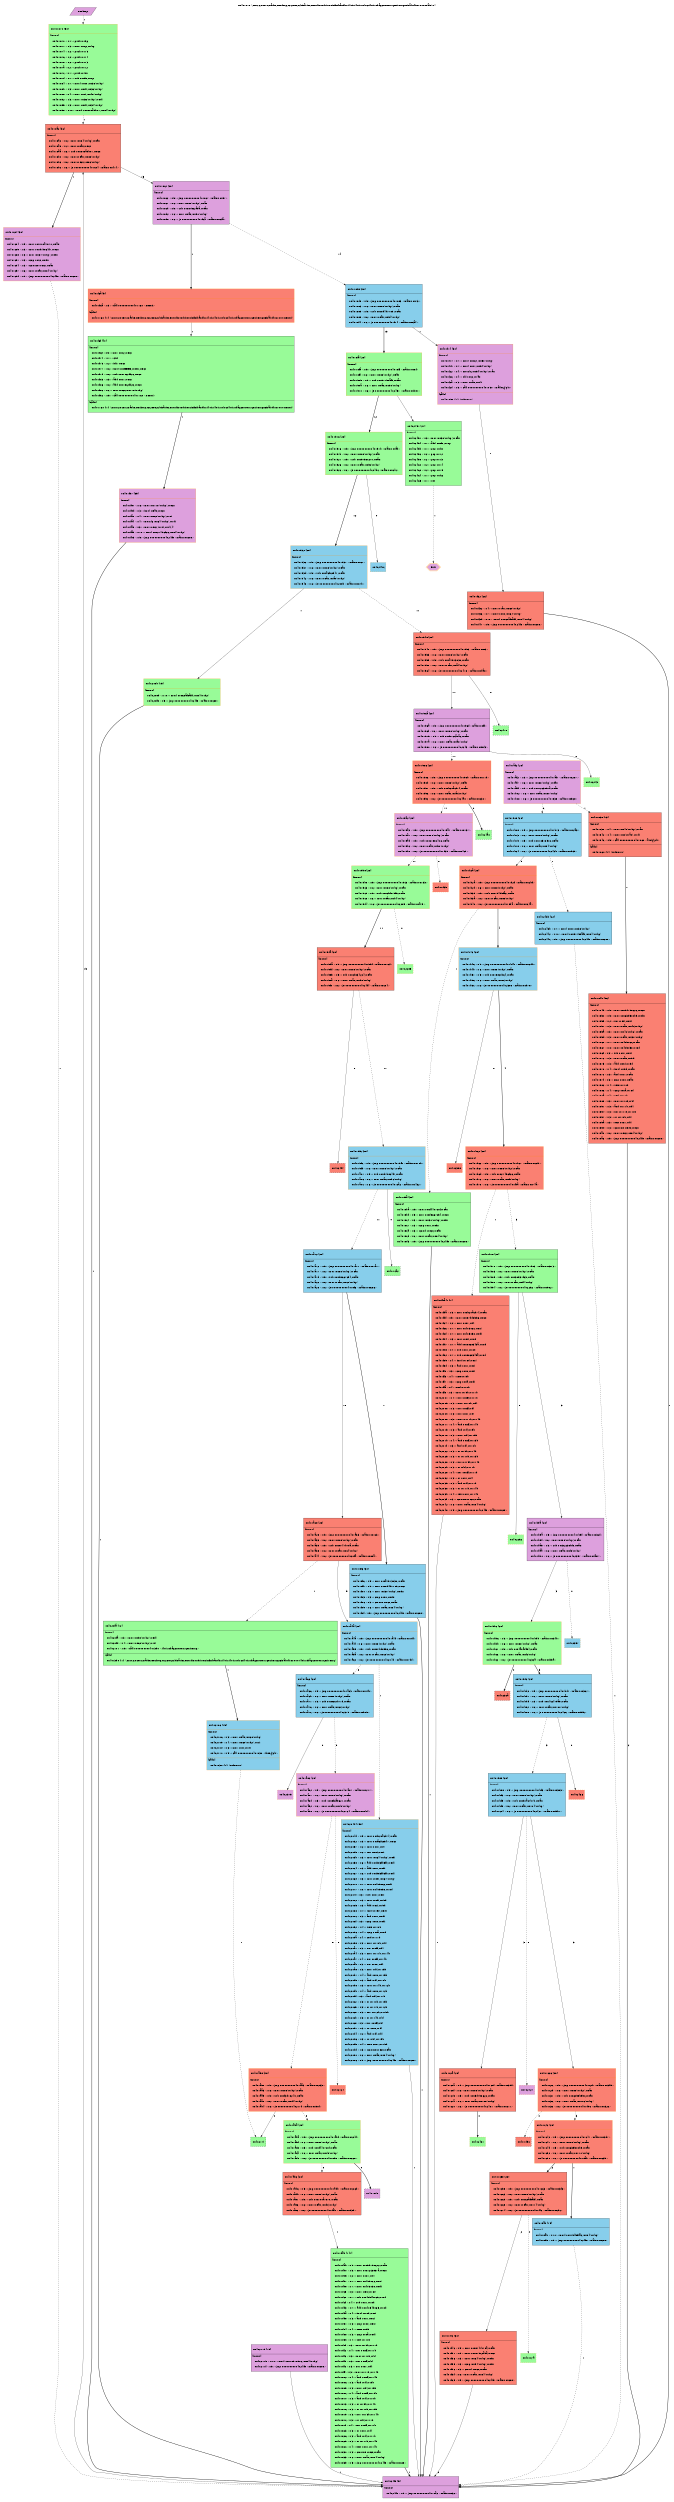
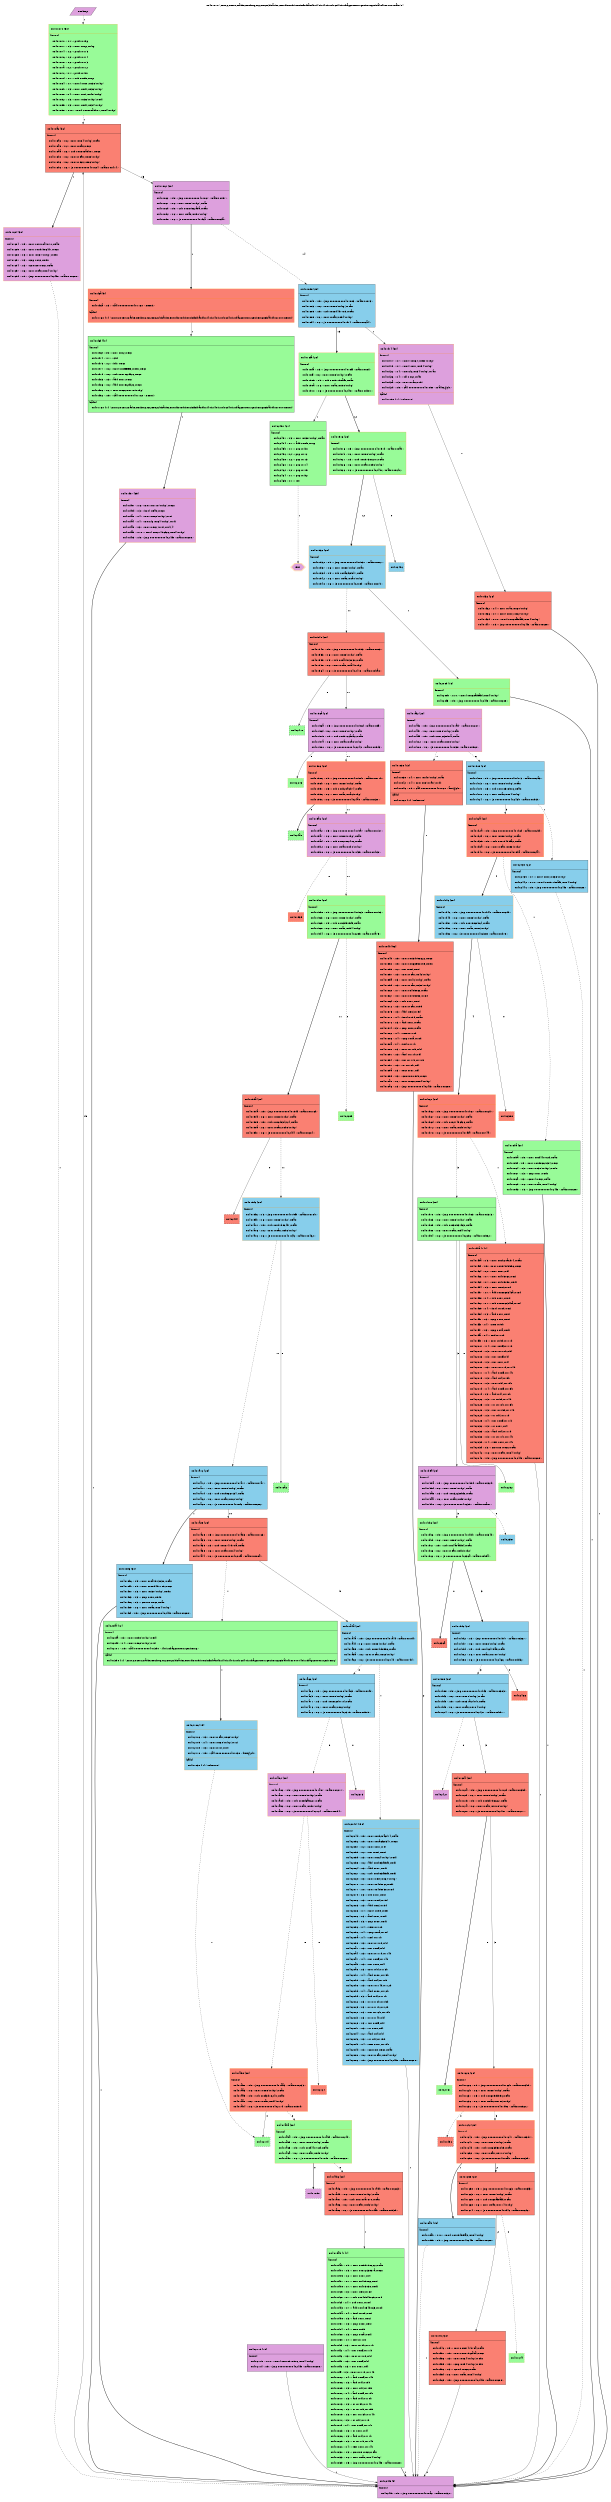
edge "0x401bee [28]" -> "0x401c26 [28]": now "0x401c0a [28]" -> "0x401c26 [28]"
